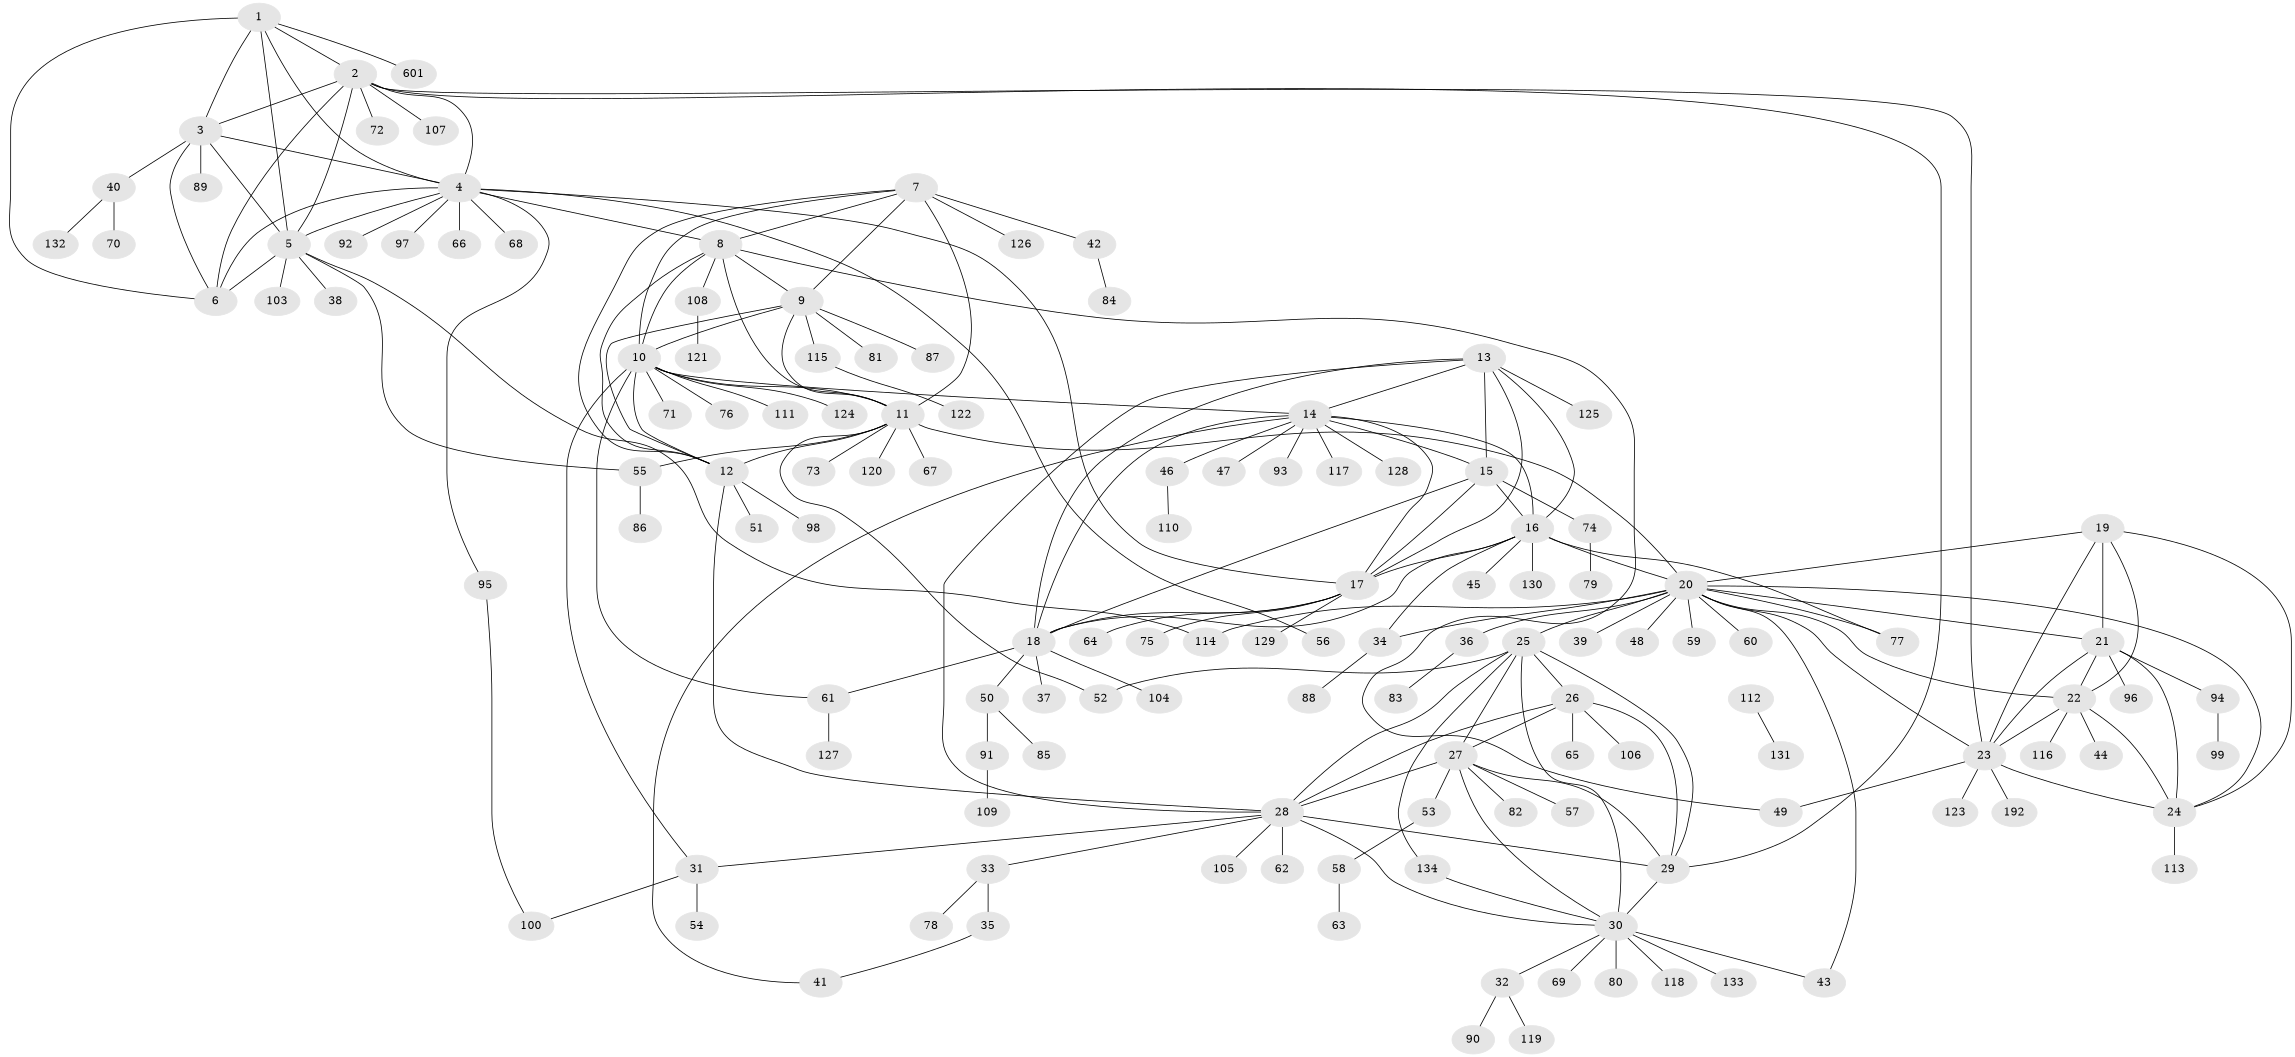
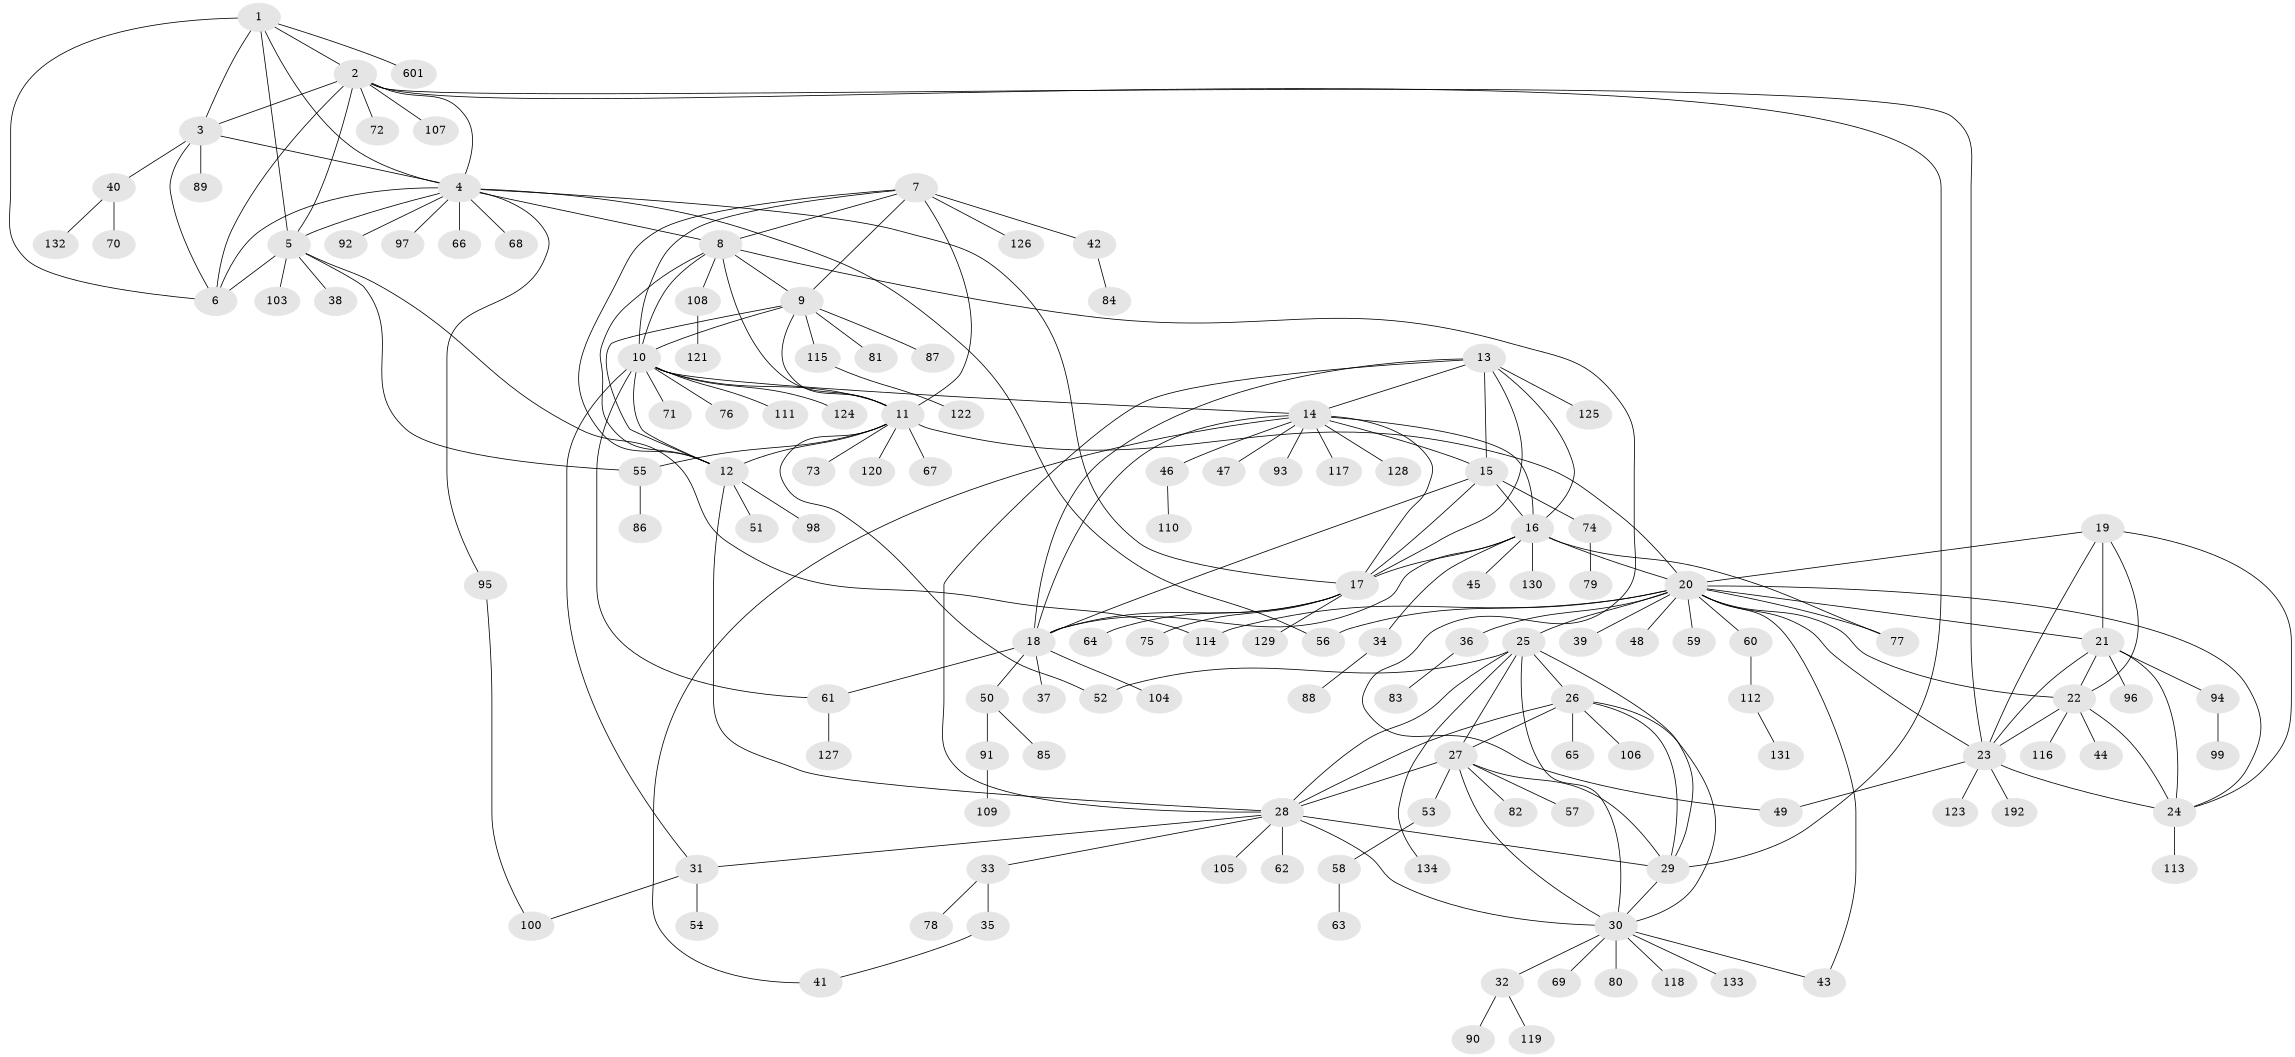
edge "3" -- "5": removed
edge "20" -- "34": now "20" -- "56"
edge "60" -- "112": added
edge "134" -- "30": now "26" -- "30"
